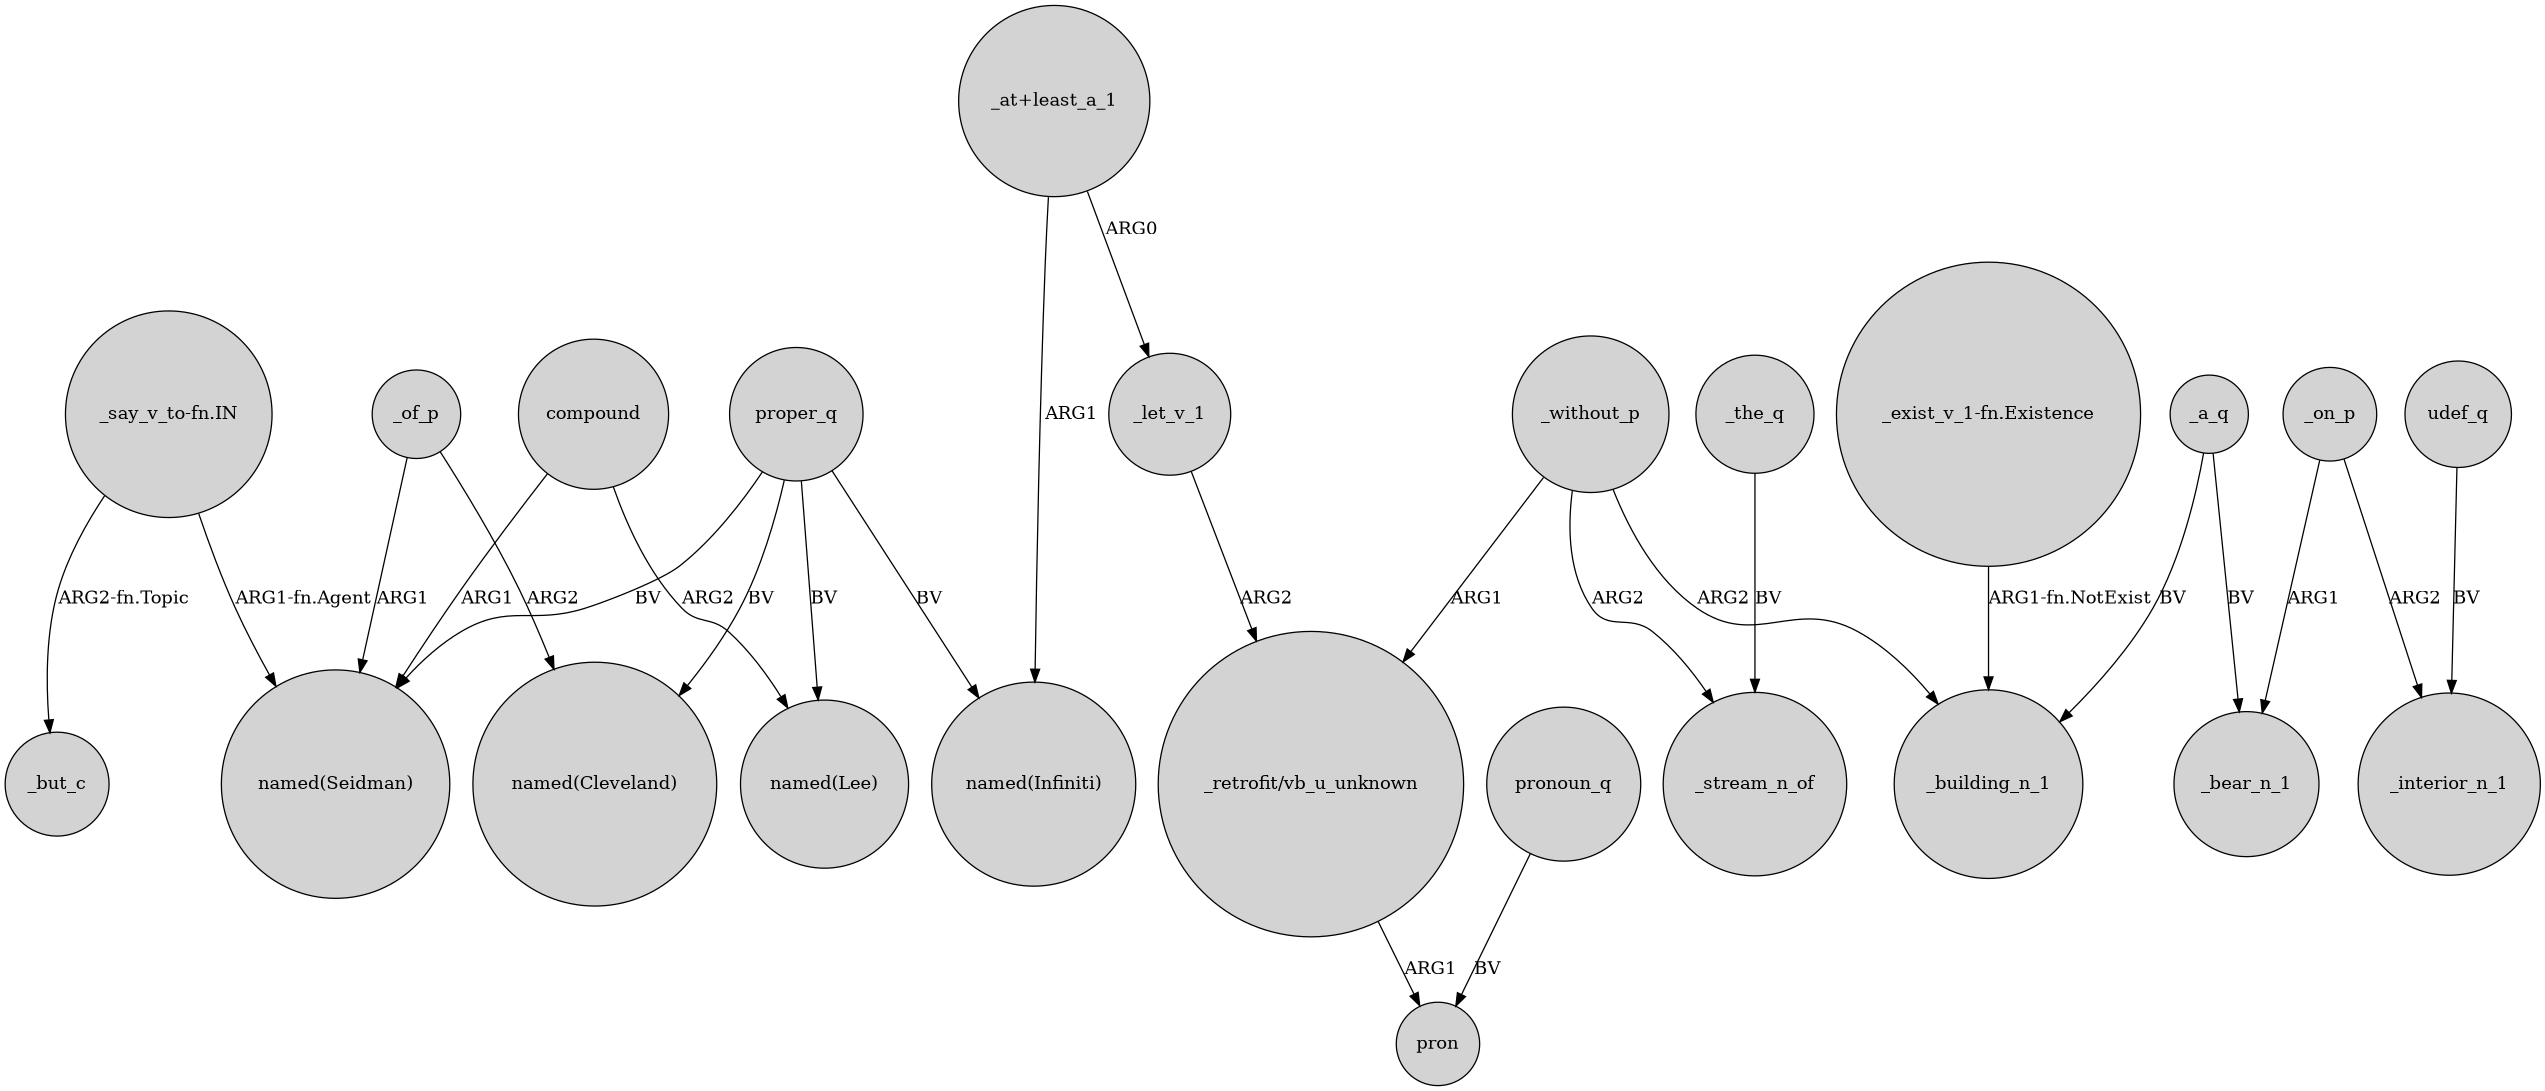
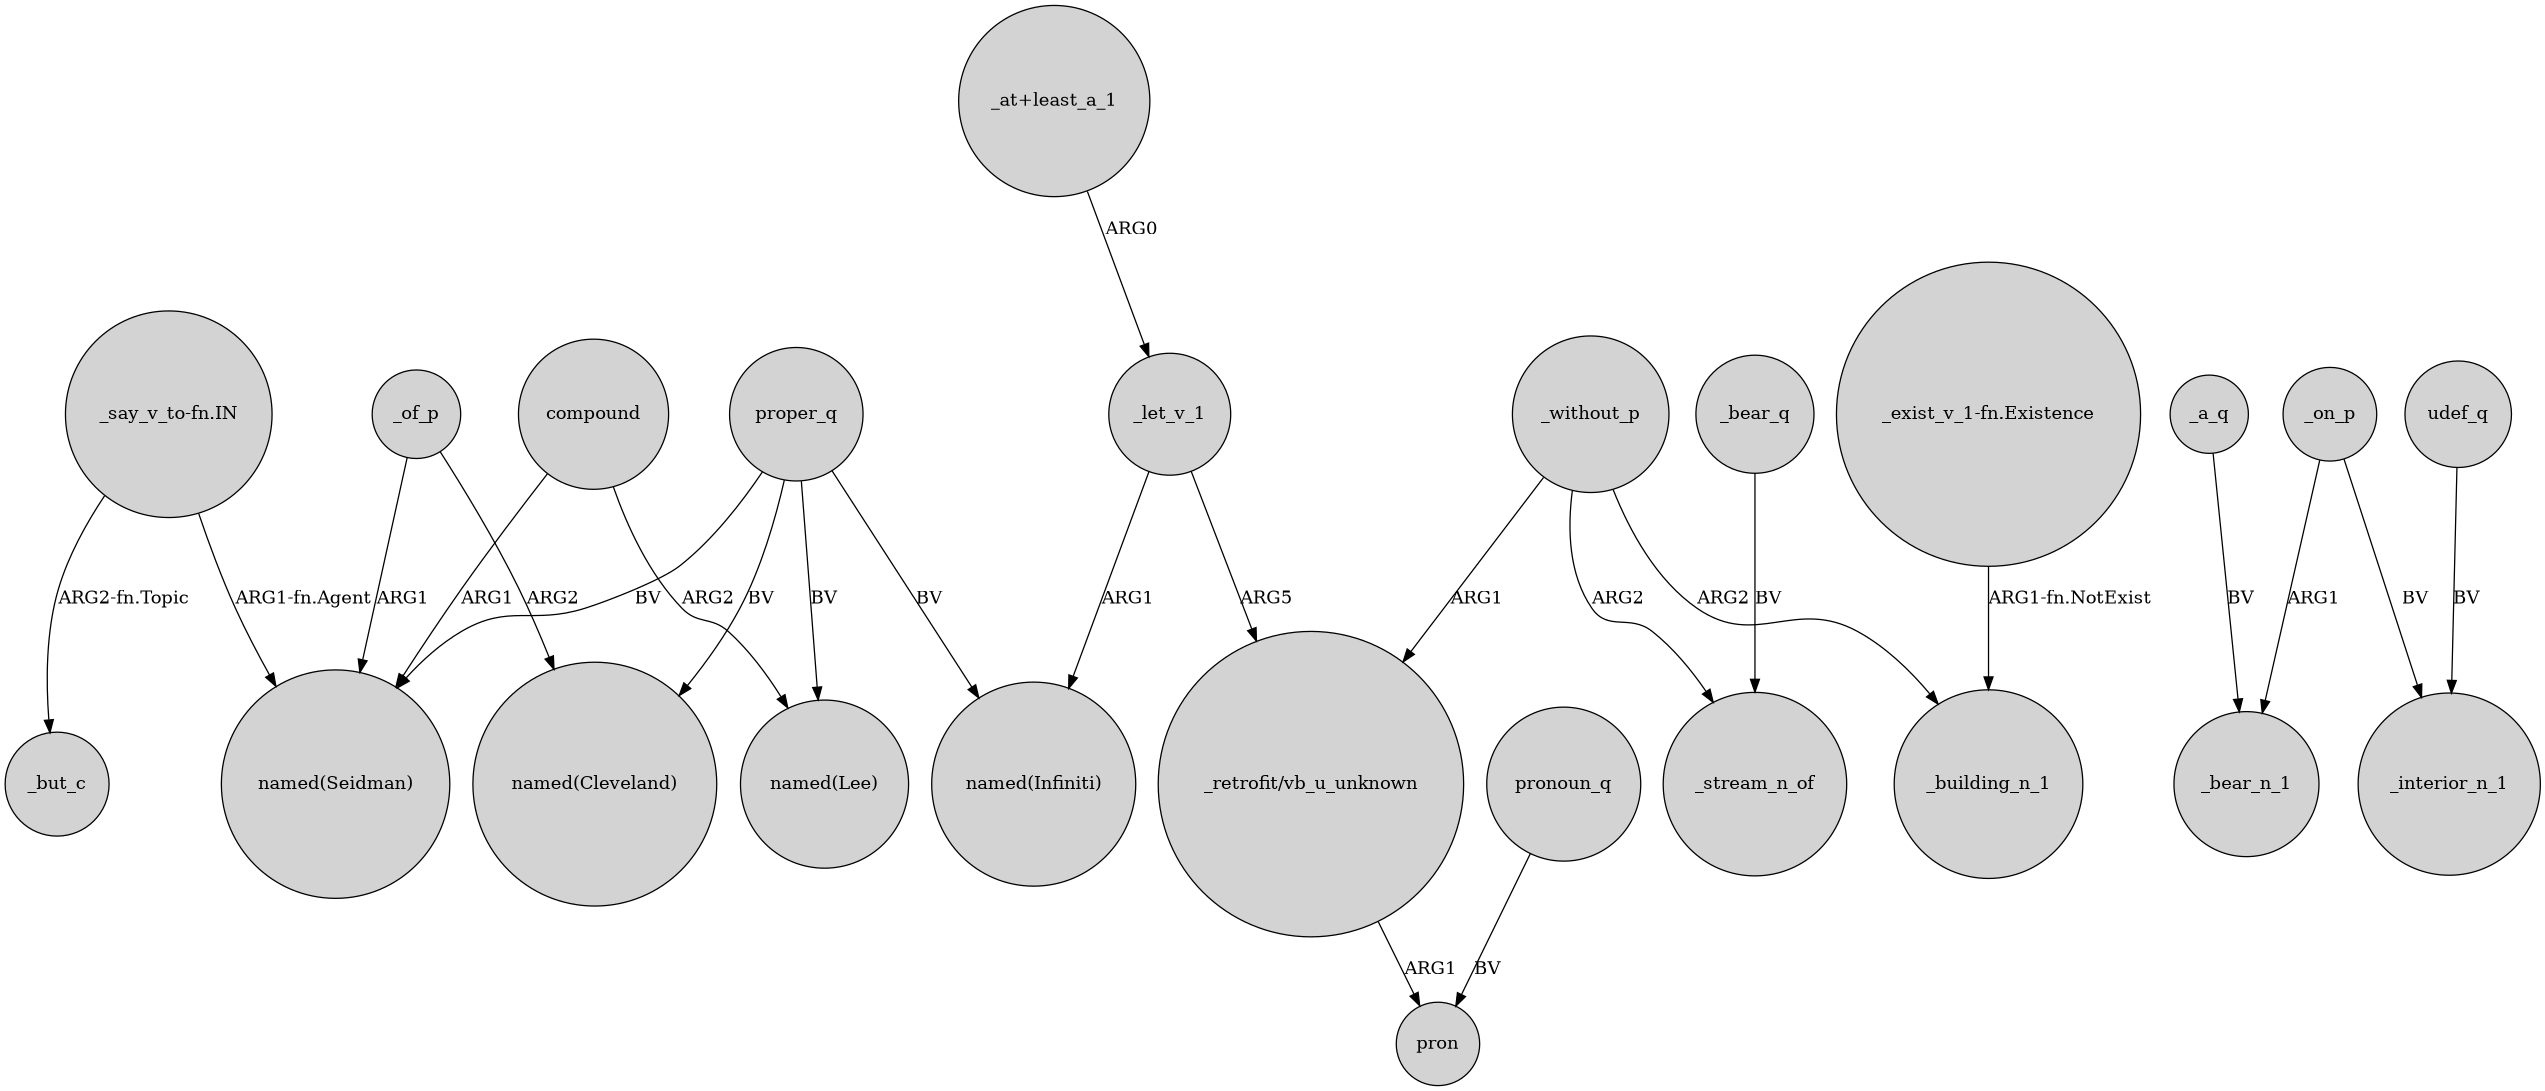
node "_the_q": label "_the_q" -> "_bear_q"
edge "_at+least_a_1" -> "named(Infiniti)": now "_let_v_1" -> "named(Infiniti)"
edge "_a_q" -> "_building_n_1": removed, label "BV"
edge "_let_v_1" -> "_retrofit/vb_u_unknown": label "ARG2" -> "ARG5"
edge "_on_p" -> "_interior_n_1": label "ARG2" -> "BV"
